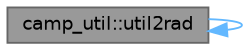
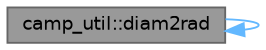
node "camp_util::util2rad": label "camp_util::util2rad" -> "camp_util::diam2rad"
